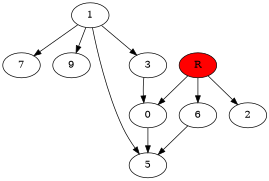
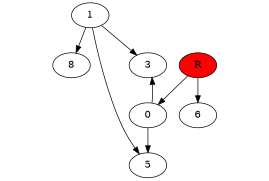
node "7": removed
node "9": label "9" -> "8"
edge "3" -> "0": reversed
node "2": removed
edge "6" -> "5": removed
